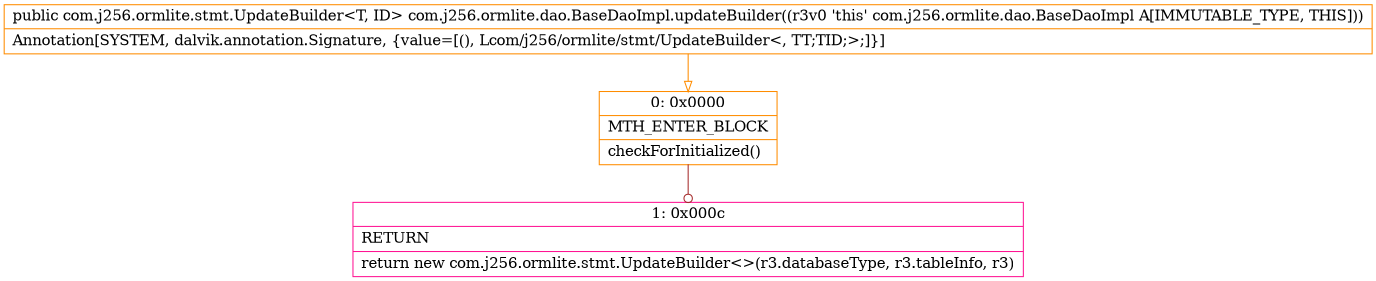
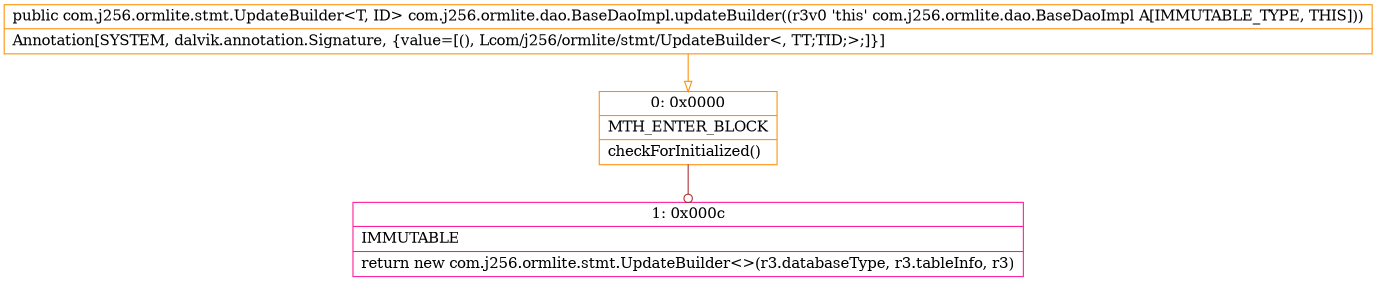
node "1: 0x000c": text "RETURN" -> "IMMUTABLE"
